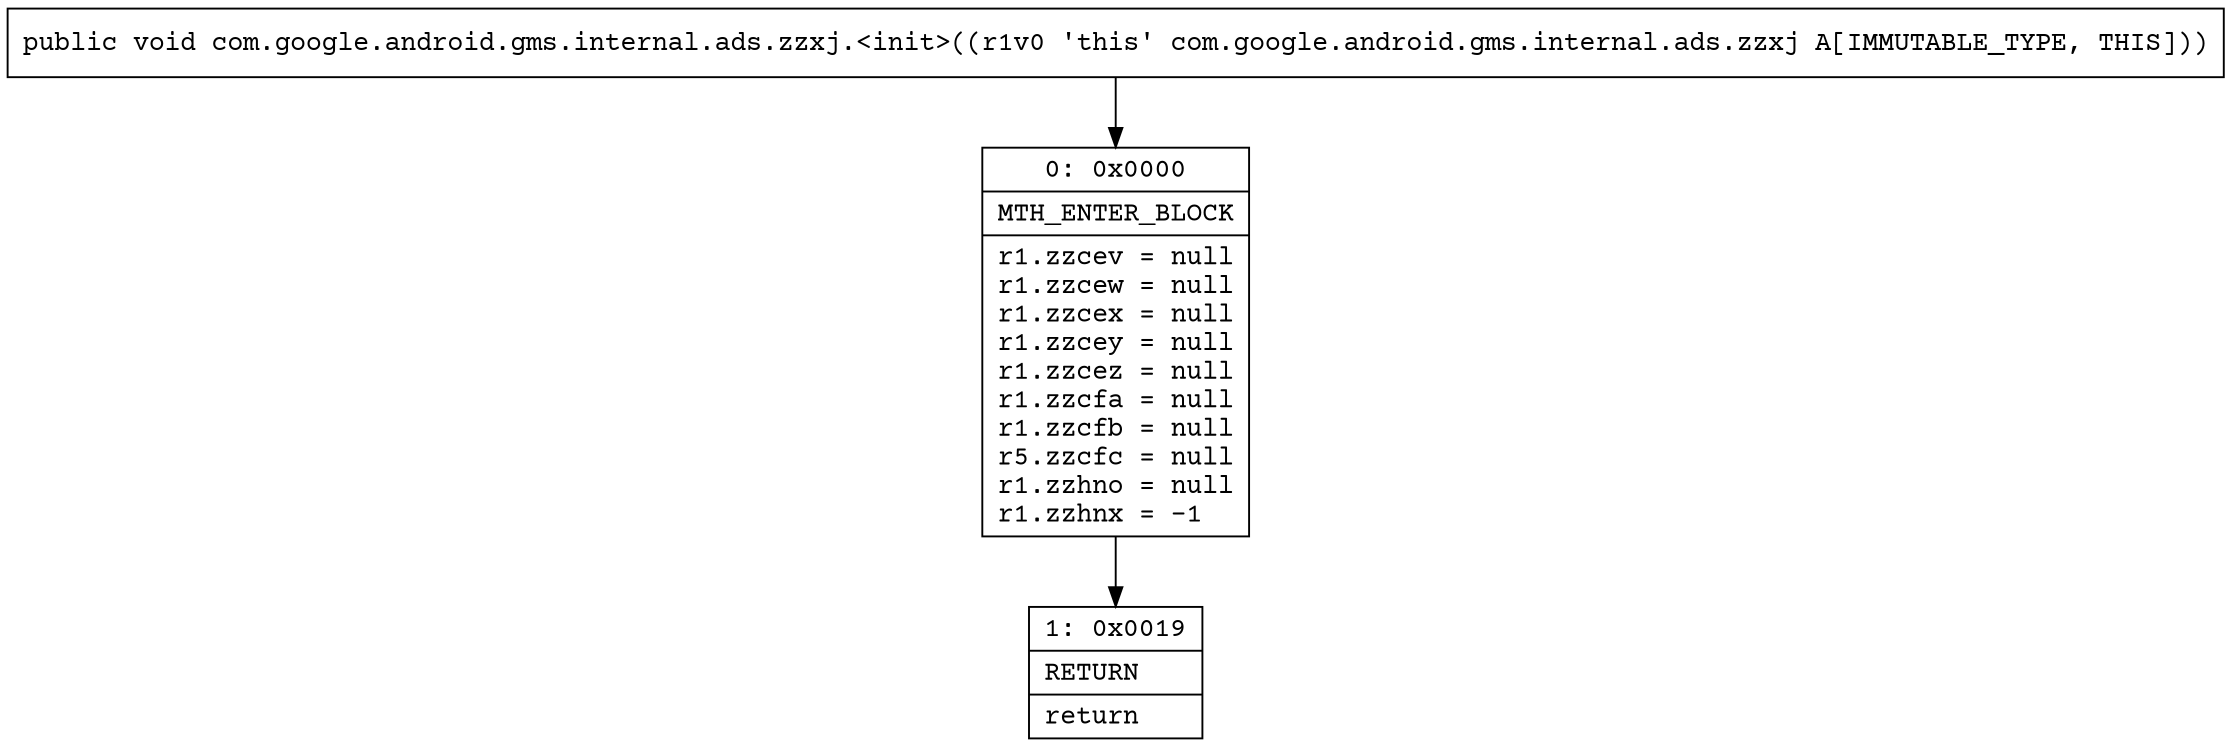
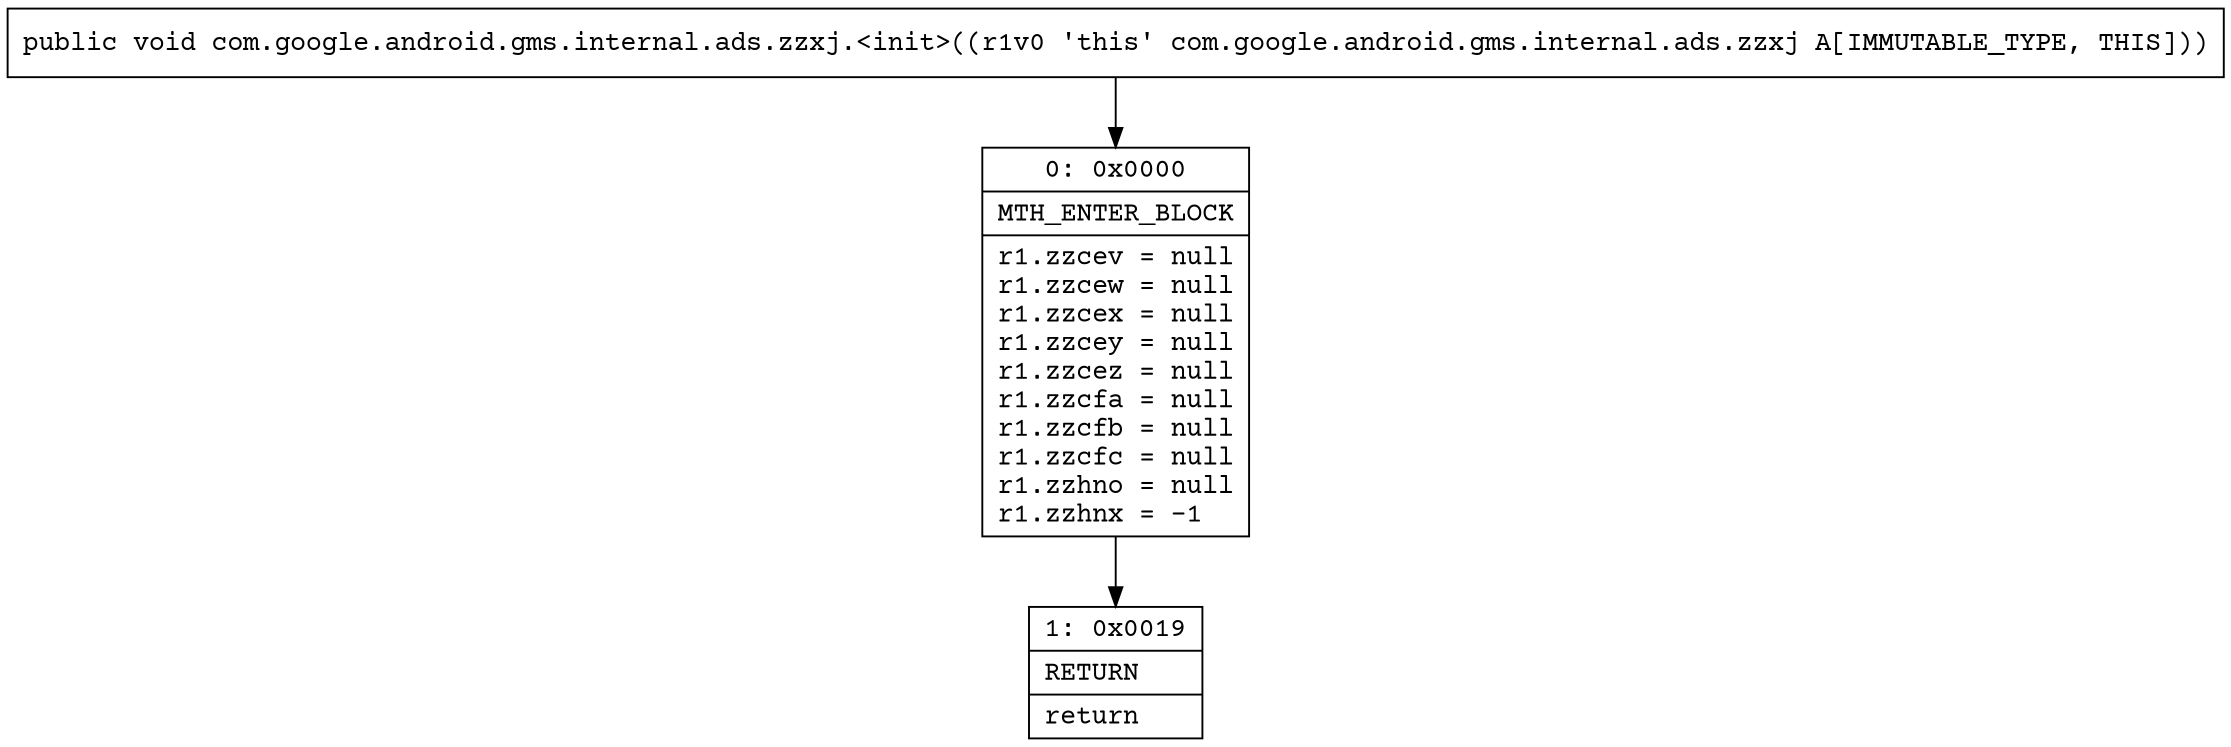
node "0: 0x0000": text "r5.zzcfc = null" -> "r1.zzcfc = null"
